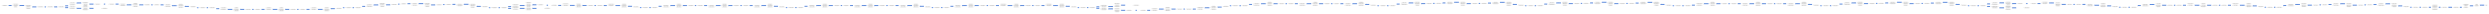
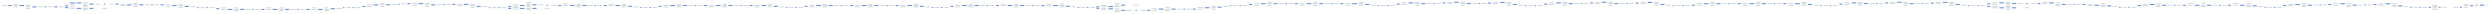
node "W: (64, 64, 1, 1), float32": fillcolor #e0e0e0 -> #6495ed
node "AveragePooling2D": removed
